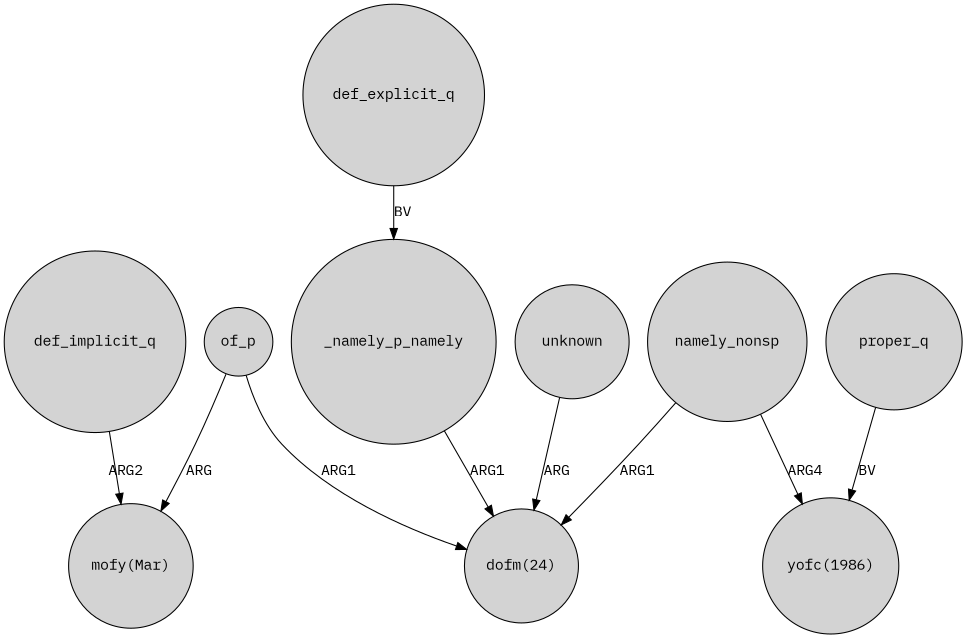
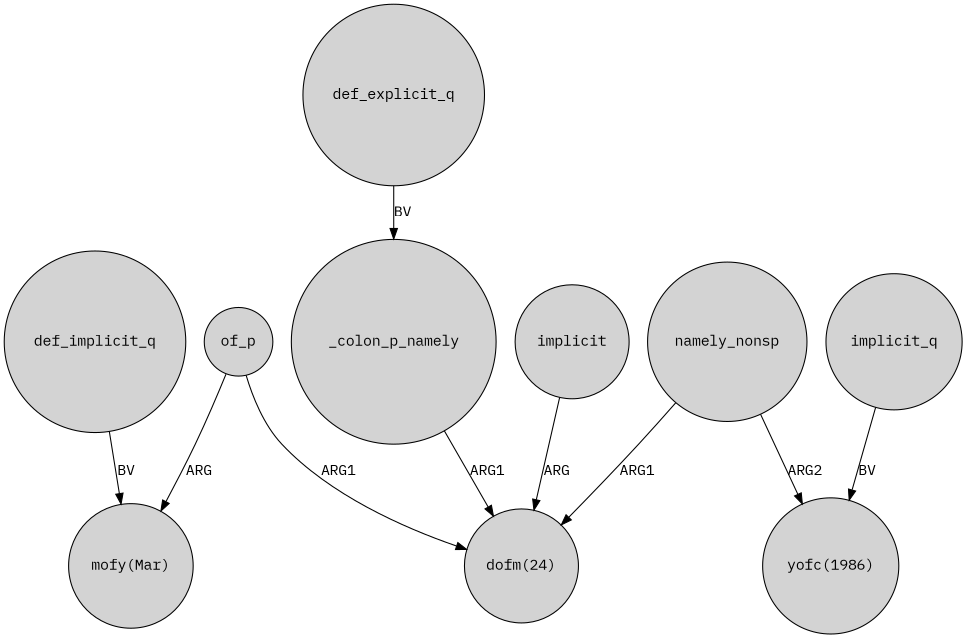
node "_namely_p_namely": label "_namely_p_namely" -> "_colon_p_namely"
node "unknown": label "unknown" -> "implicit"
node "proper_q": label "proper_q" -> "implicit_q"
edge "def_implicit_q" -> "mofy(Mar)": label "ARG2" -> "BV"
edge "namely_nonsp" -> "yofc(1986)": label "ARG4" -> "ARG2"
